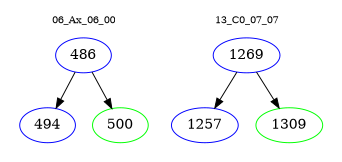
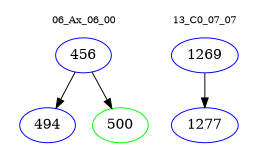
node "486": label "486" -> "456"
node "1257": label "1257" -> "1277"
node "1309": removed
